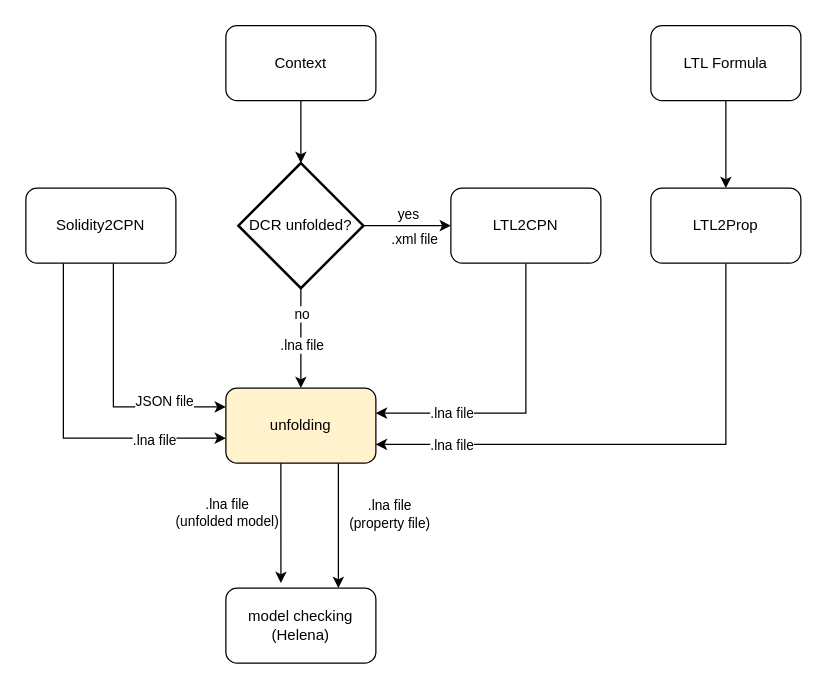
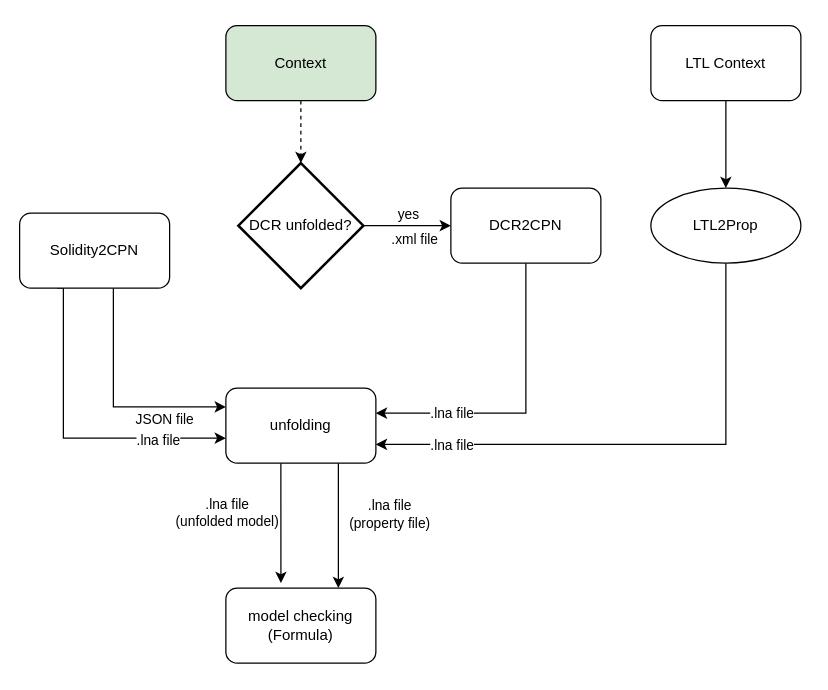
node "Context": fillcolor #ffffff -> #d5e8d4
node "LTL Formula": label "LTL Formula" -> "LTL Context"
edge "Context" -> "DCR unfolded?": style solid -> dashed
node "Solidity2CPN": moved (101, 226) -> (94, 251)
node "LTL2CPN": label "LTL2CPN" -> "DCR2CPN"
node "LTL2Prop": shape rounded rectangle -> ellipse
edge "DCR unfolded?" -> "unfolding": removed, labels "no", ".lna file"
node "unfolding": fillcolor #fff2cc -> #ffffff
node "model checking (Helena)": label "model checking (Helena)" -> "model checking (Formula)"
